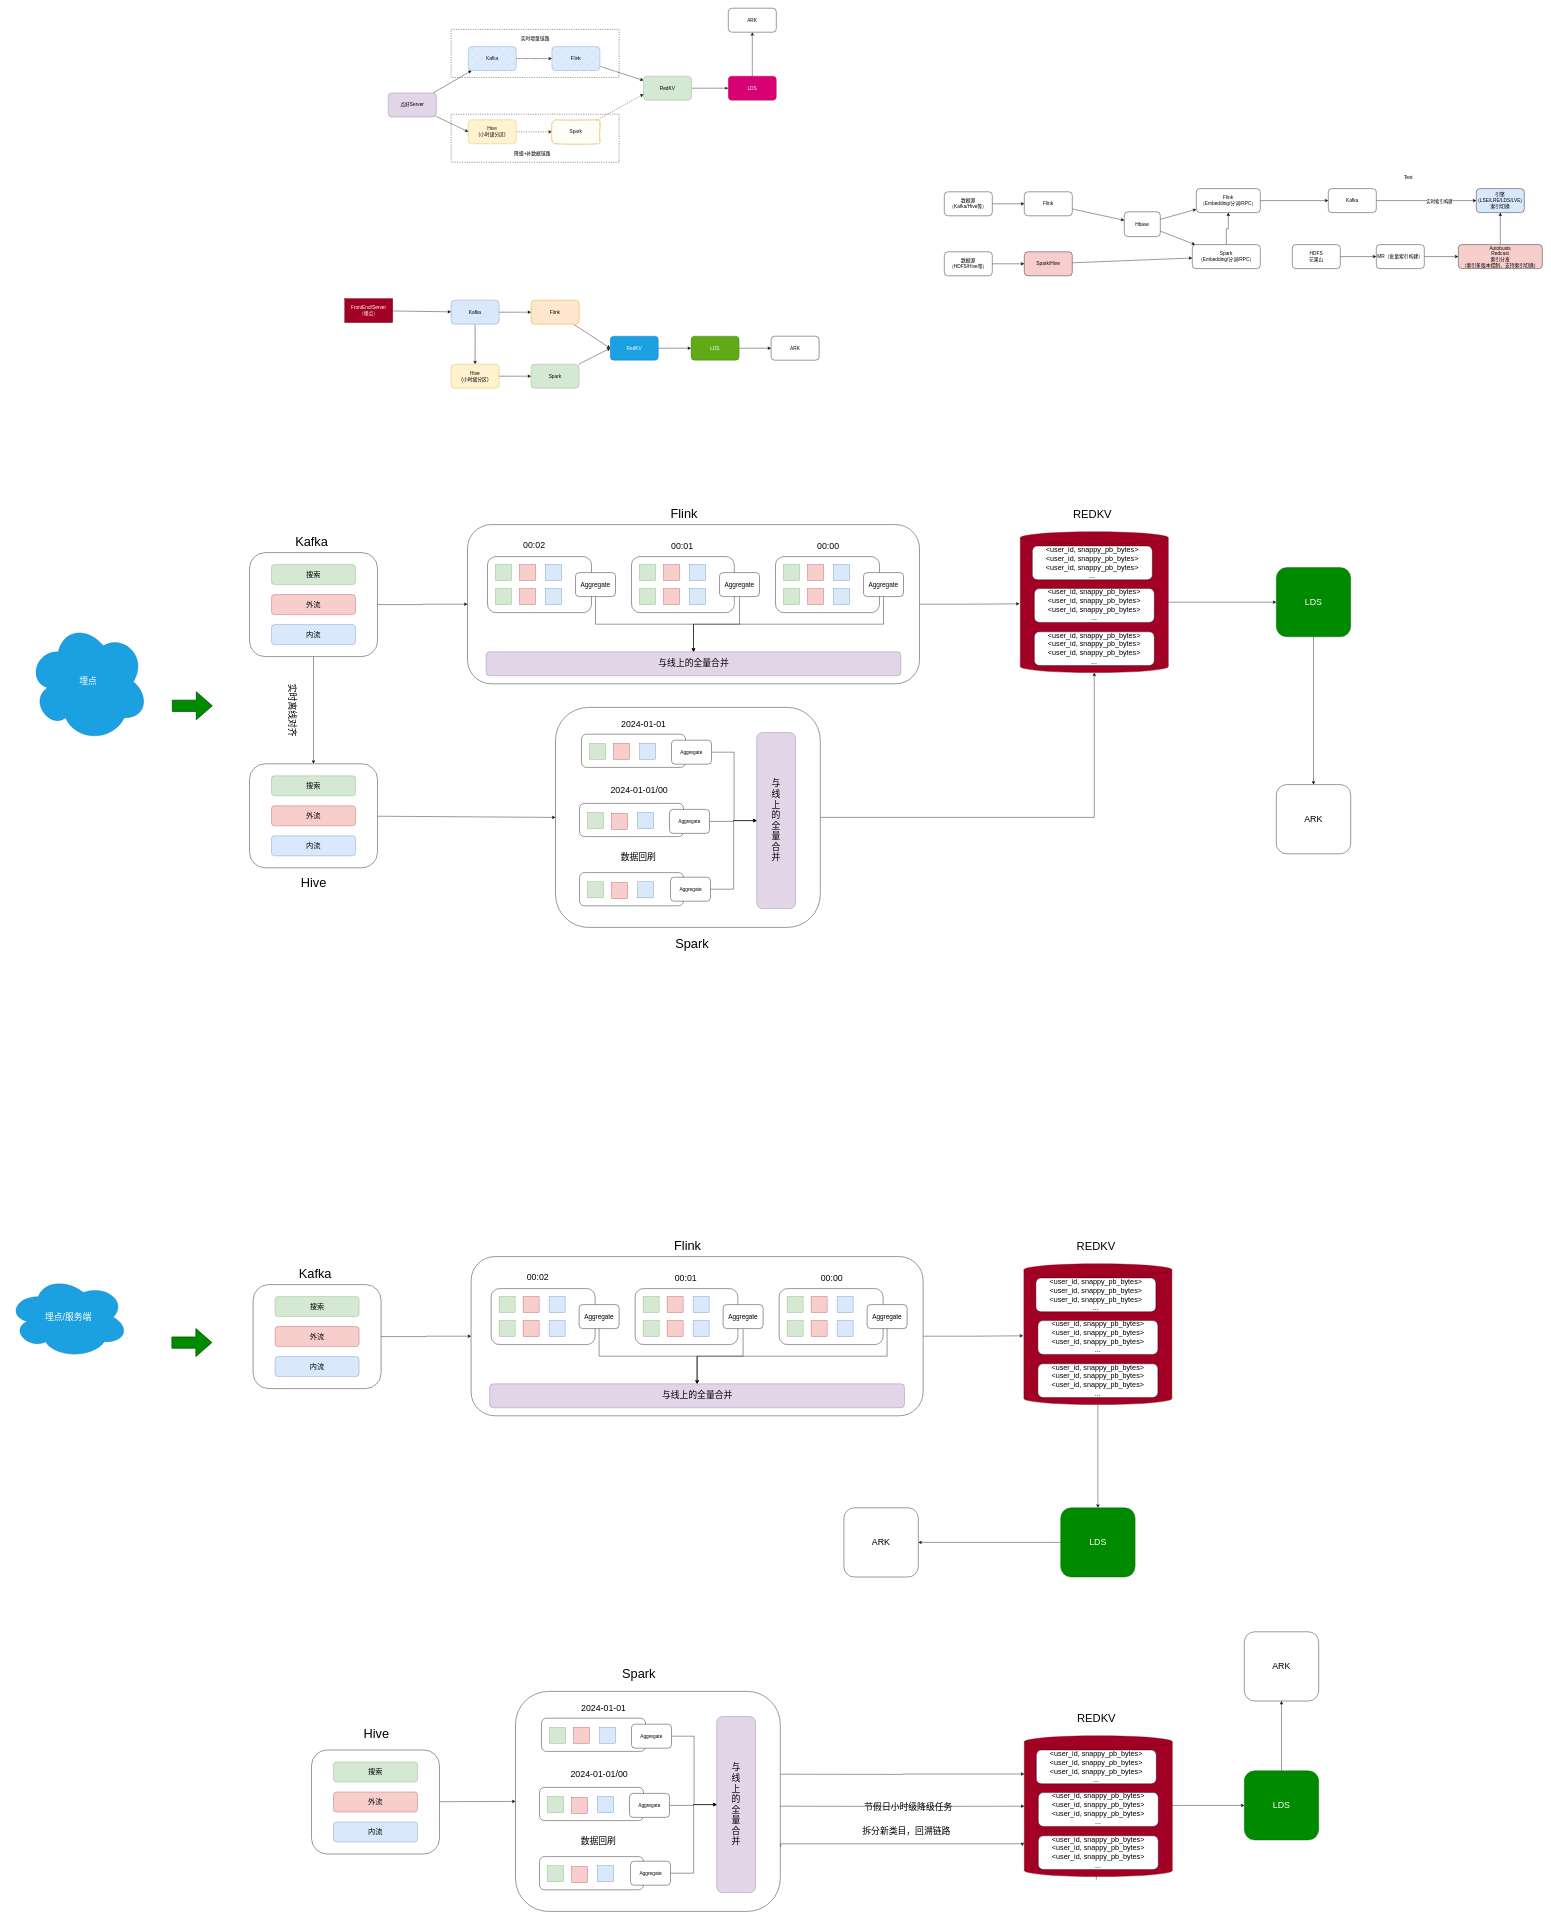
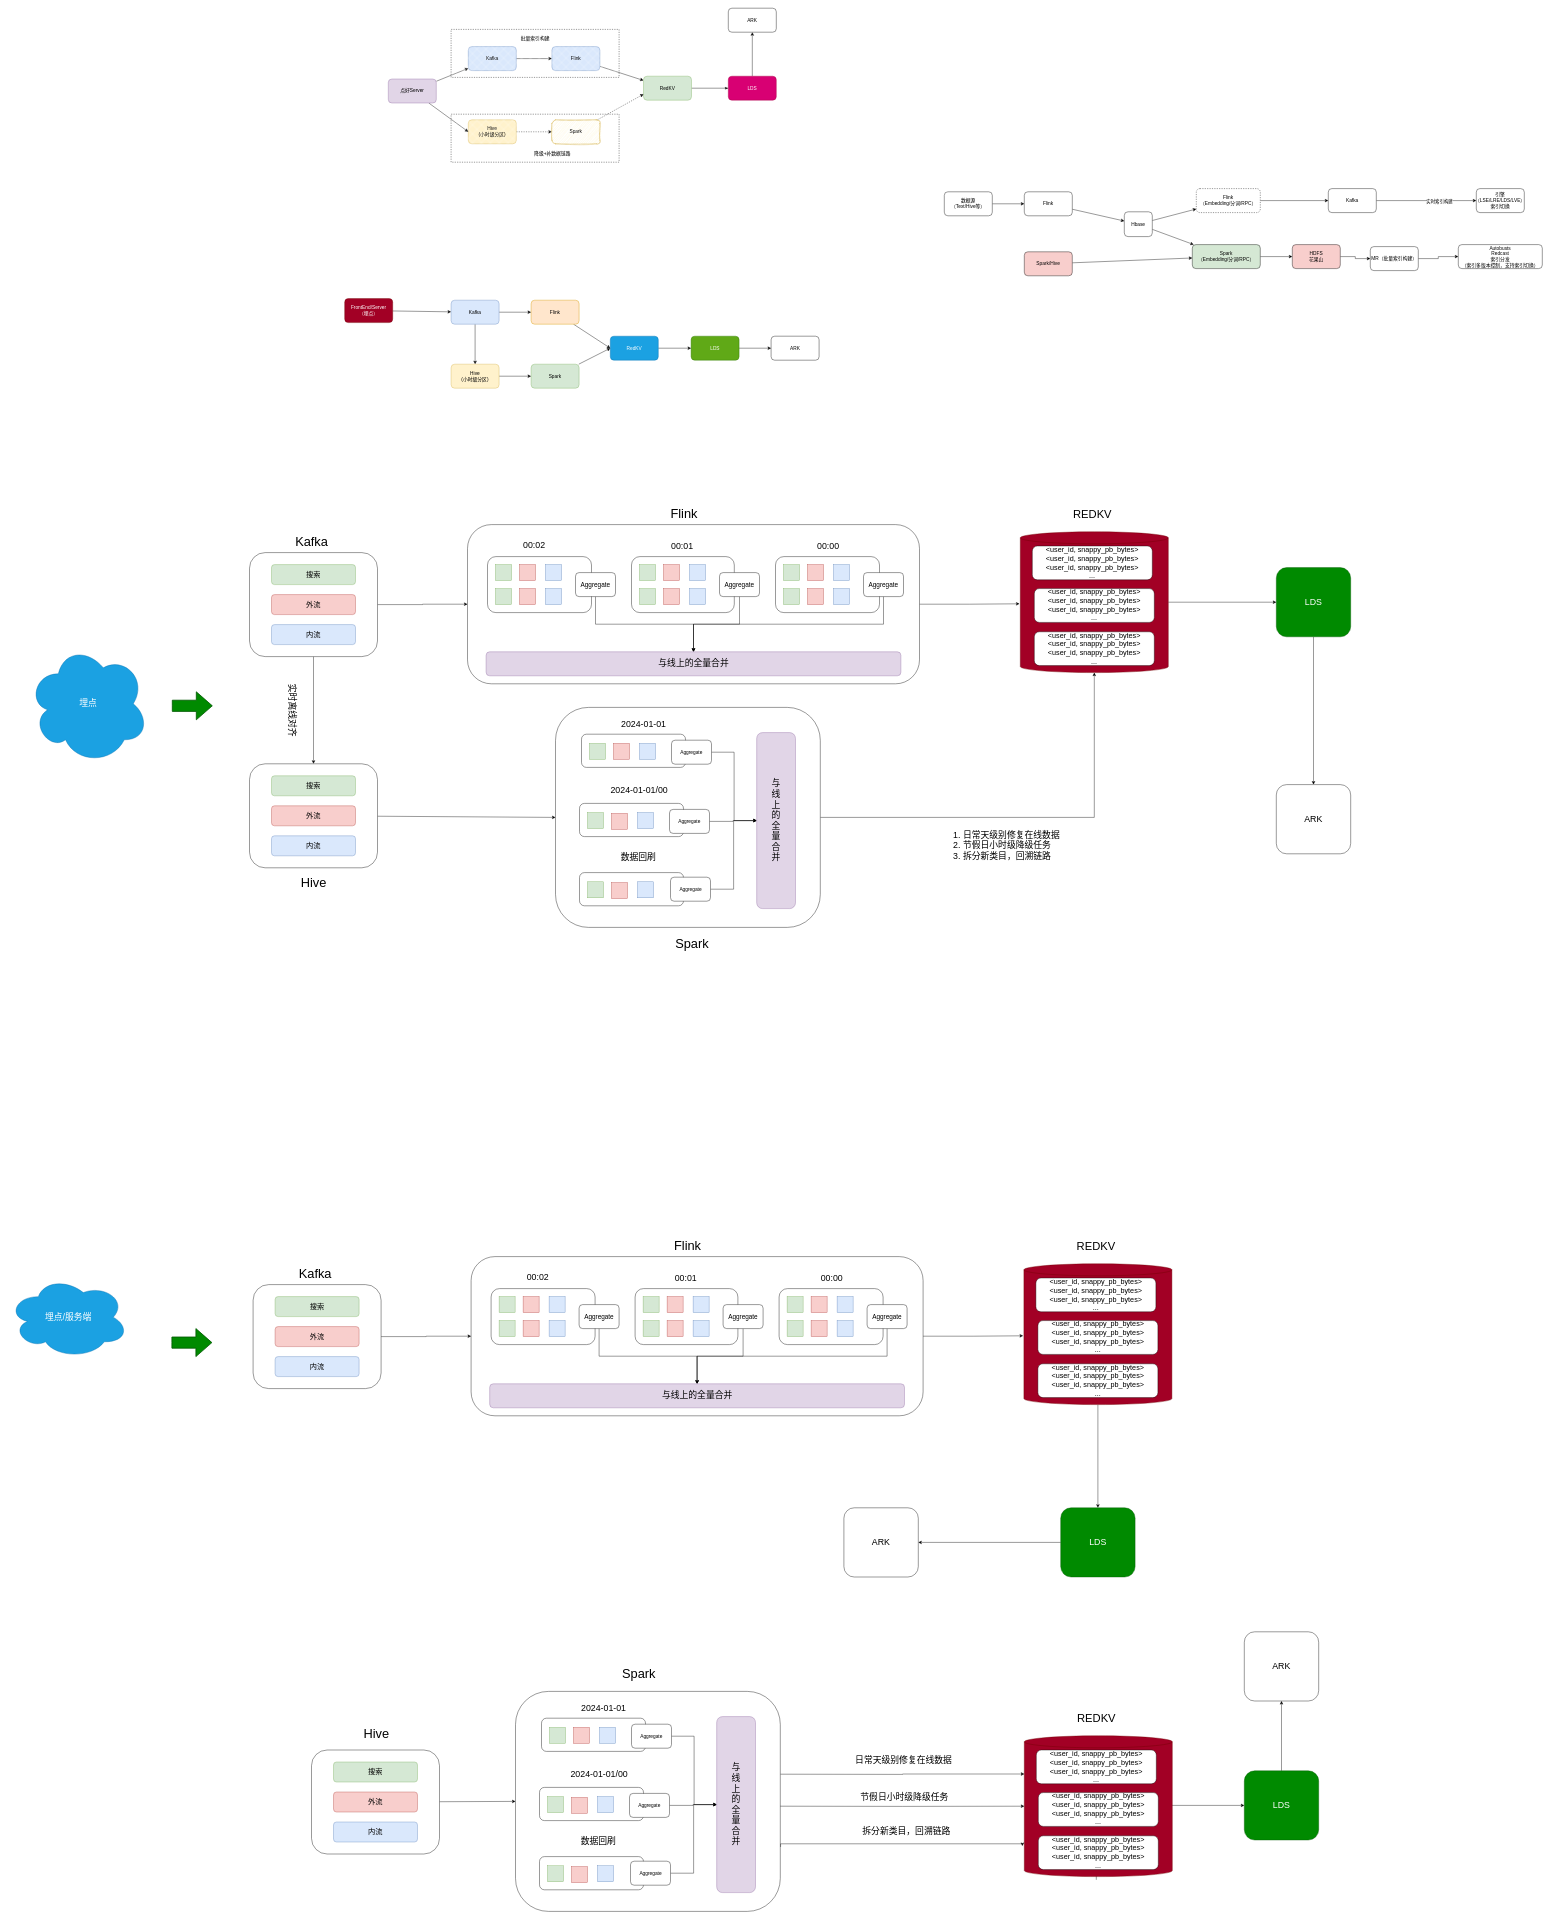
node "实时增量链路": label "实时增量链路" -> "批量索引构建"
node "点好Server": moved (412, 105) -> (412, 91)
node "降级+补数据链路": moved (532, 154) -> (552, 154)
node "Text": removed
node "Flink （Embedding/分词/RPC）": style solid -> dashed
node "引擎（LSE/LRE/LDS/LVE） 索引切换": fillcolor #dae8fc -> #ffffff
node "数据源 （Kafka/Hive等）": label "数据源 （Kafka/Hive等）" -> "数据源 （Text/Hive等）"
edge "Spark （Embedding/分词/RPC）" -> "Flink （Embedding/分词/RPC）": now "Spark （Embedding/分词/RPC）" -> "HDFS 花果山"
edge "Autobusts Redcast 索引分发 （索引多版本控制，支持索引切换）" -> "引擎（LSE/LRE/LDS/LVE） 索引切换": removed
node "Hbase": size 36x25 -> 28x25
node "Spark （Embedding/分词/RPC）": fillcolor #ffffff -> #d5e8d4
node "HDFS 花果山": fillcolor #ffffff -> #f8cecc
node "MR（批量索引构建）": moved (1400, 257) -> (1394, 259)
node "Autobusts Redcast 索引分发 （索引多版本控制，支持索引切换）": fillcolor #f8cecc -> #ffffff
node "数据源 （HDFS/Hive等）": removed
edge "数据源 （HDFS/Hive等）" -> "Spark/Hive": removed
node "FrontEnd/Server （埋点）": shape rectangle -> rounded rectangle
node "埋点": moved (88, 682) -> (88, 704)
node "日常天级别修复在线数据 节假日小时级降级任务 拆分新类目，回溯链路": added
node "日常天级别修复在线数据": added
node "节假日小时级降级任务": moved (908, 1808) -> (904, 1798)
